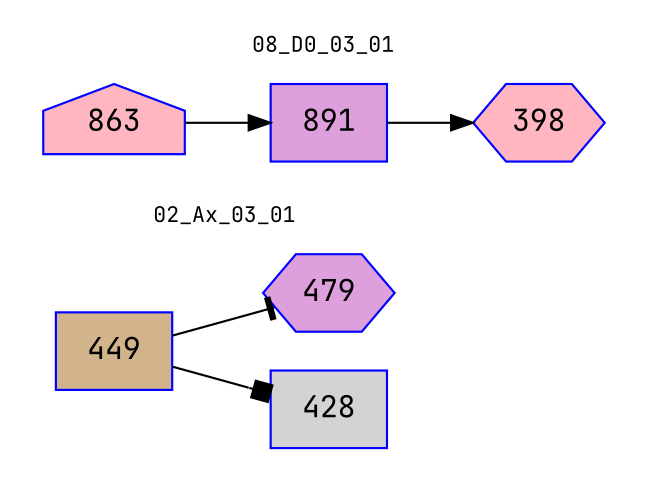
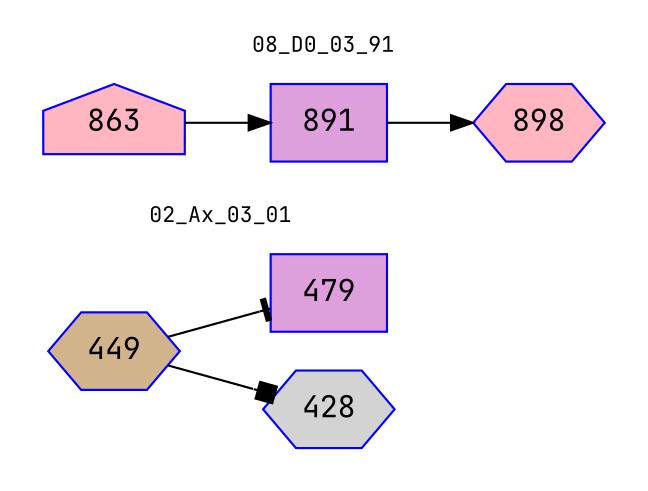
cluster "08_D0_03_01": label "08_D0_03_01" -> "08_D0_03_91"
node "398": label "398" -> "898"
node "479": shape hexagon -> box
node "449": shape box -> hexagon
node "428": shape box -> hexagon
